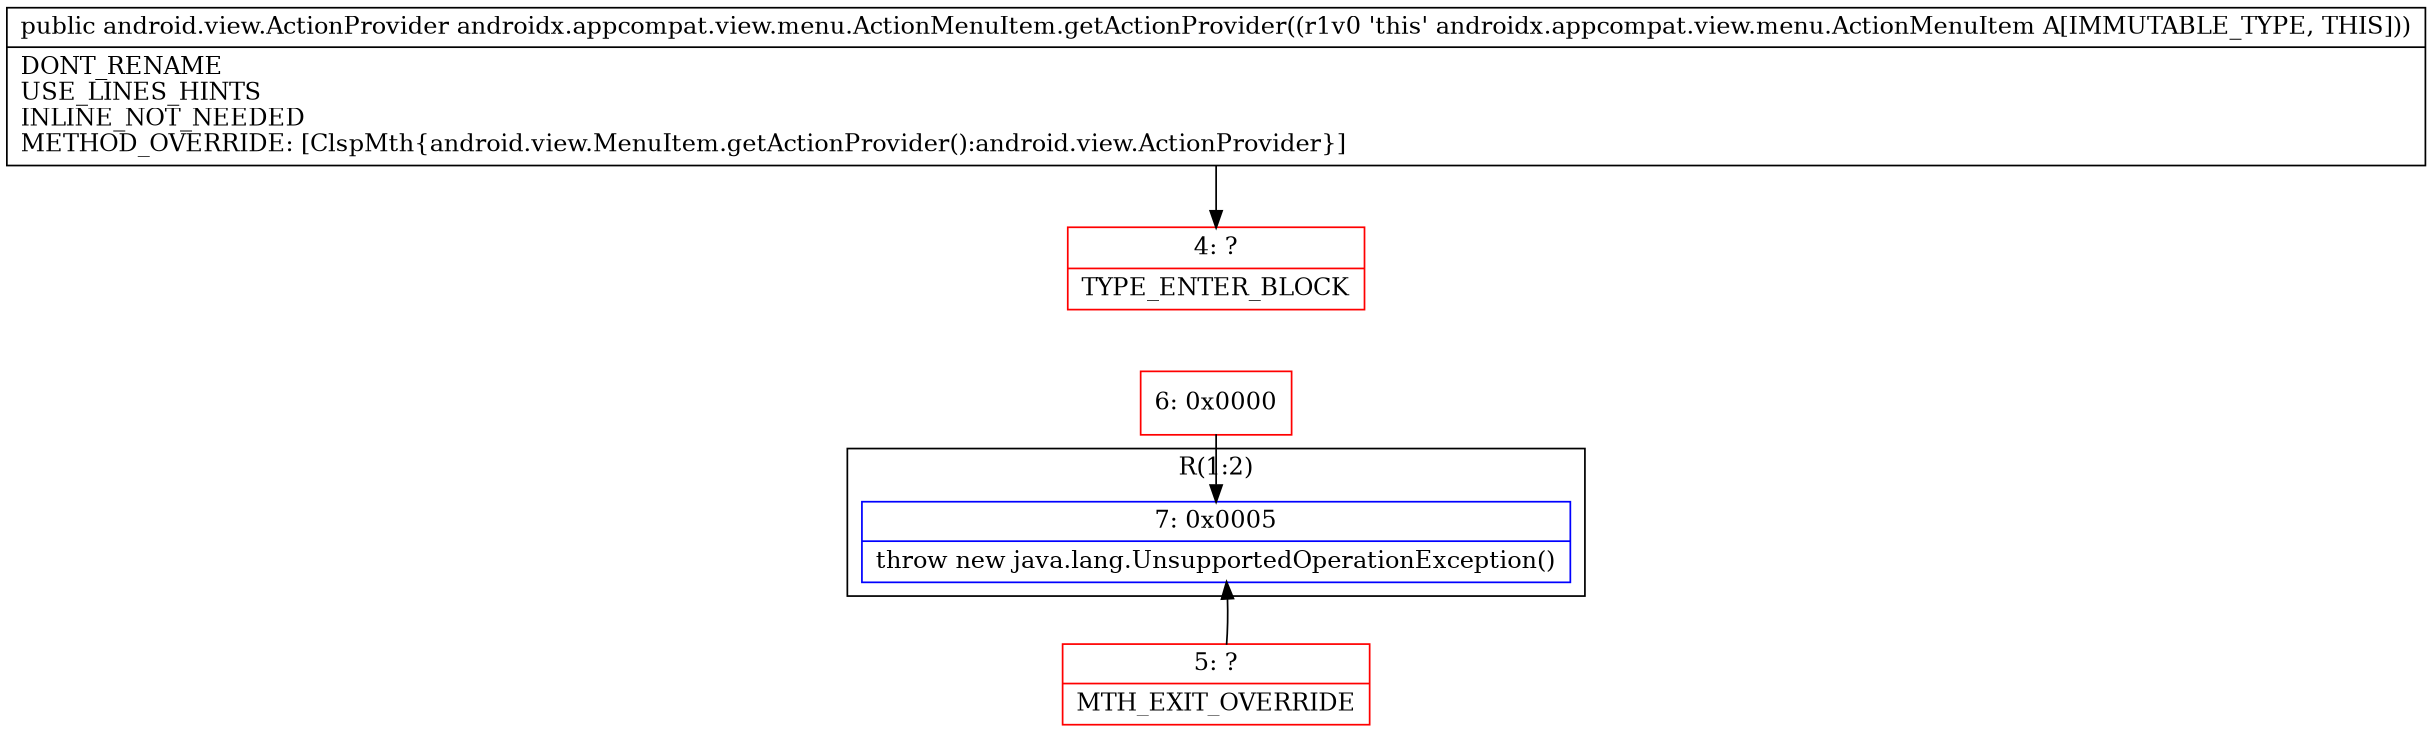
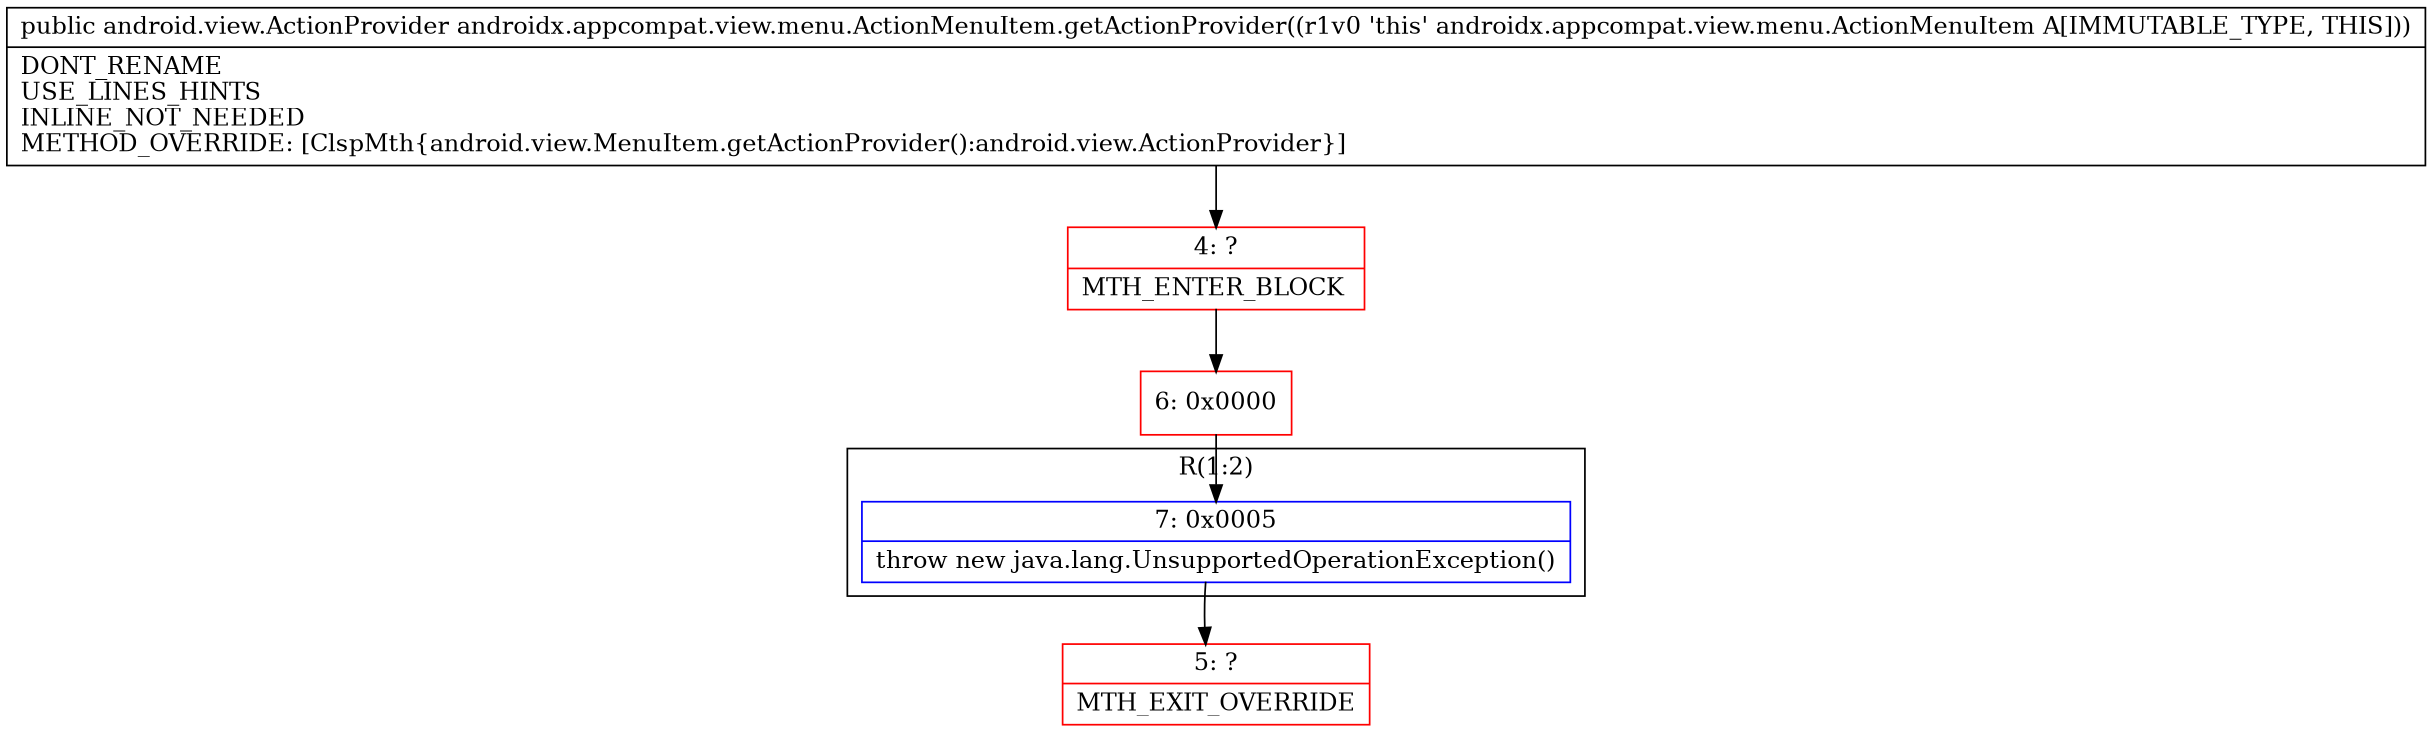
node "4: ?": text "TYPE_ENTER_BLOCK" -> "MTH_ENTER_BLOCK"
edge "4: ?" -> "6: 0x0000": added
edge "5: ?" -> "7: 0x0005": reversed
